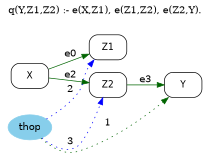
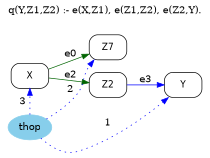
node "Z1": label "Z1" -> "Z7"
edge "Z2" -> "Y": color darkgreen -> blue
edge "thop" -> "Y": color darkgreen -> blue
edge "thop" -> "Z2": now "thop" -> "X"
